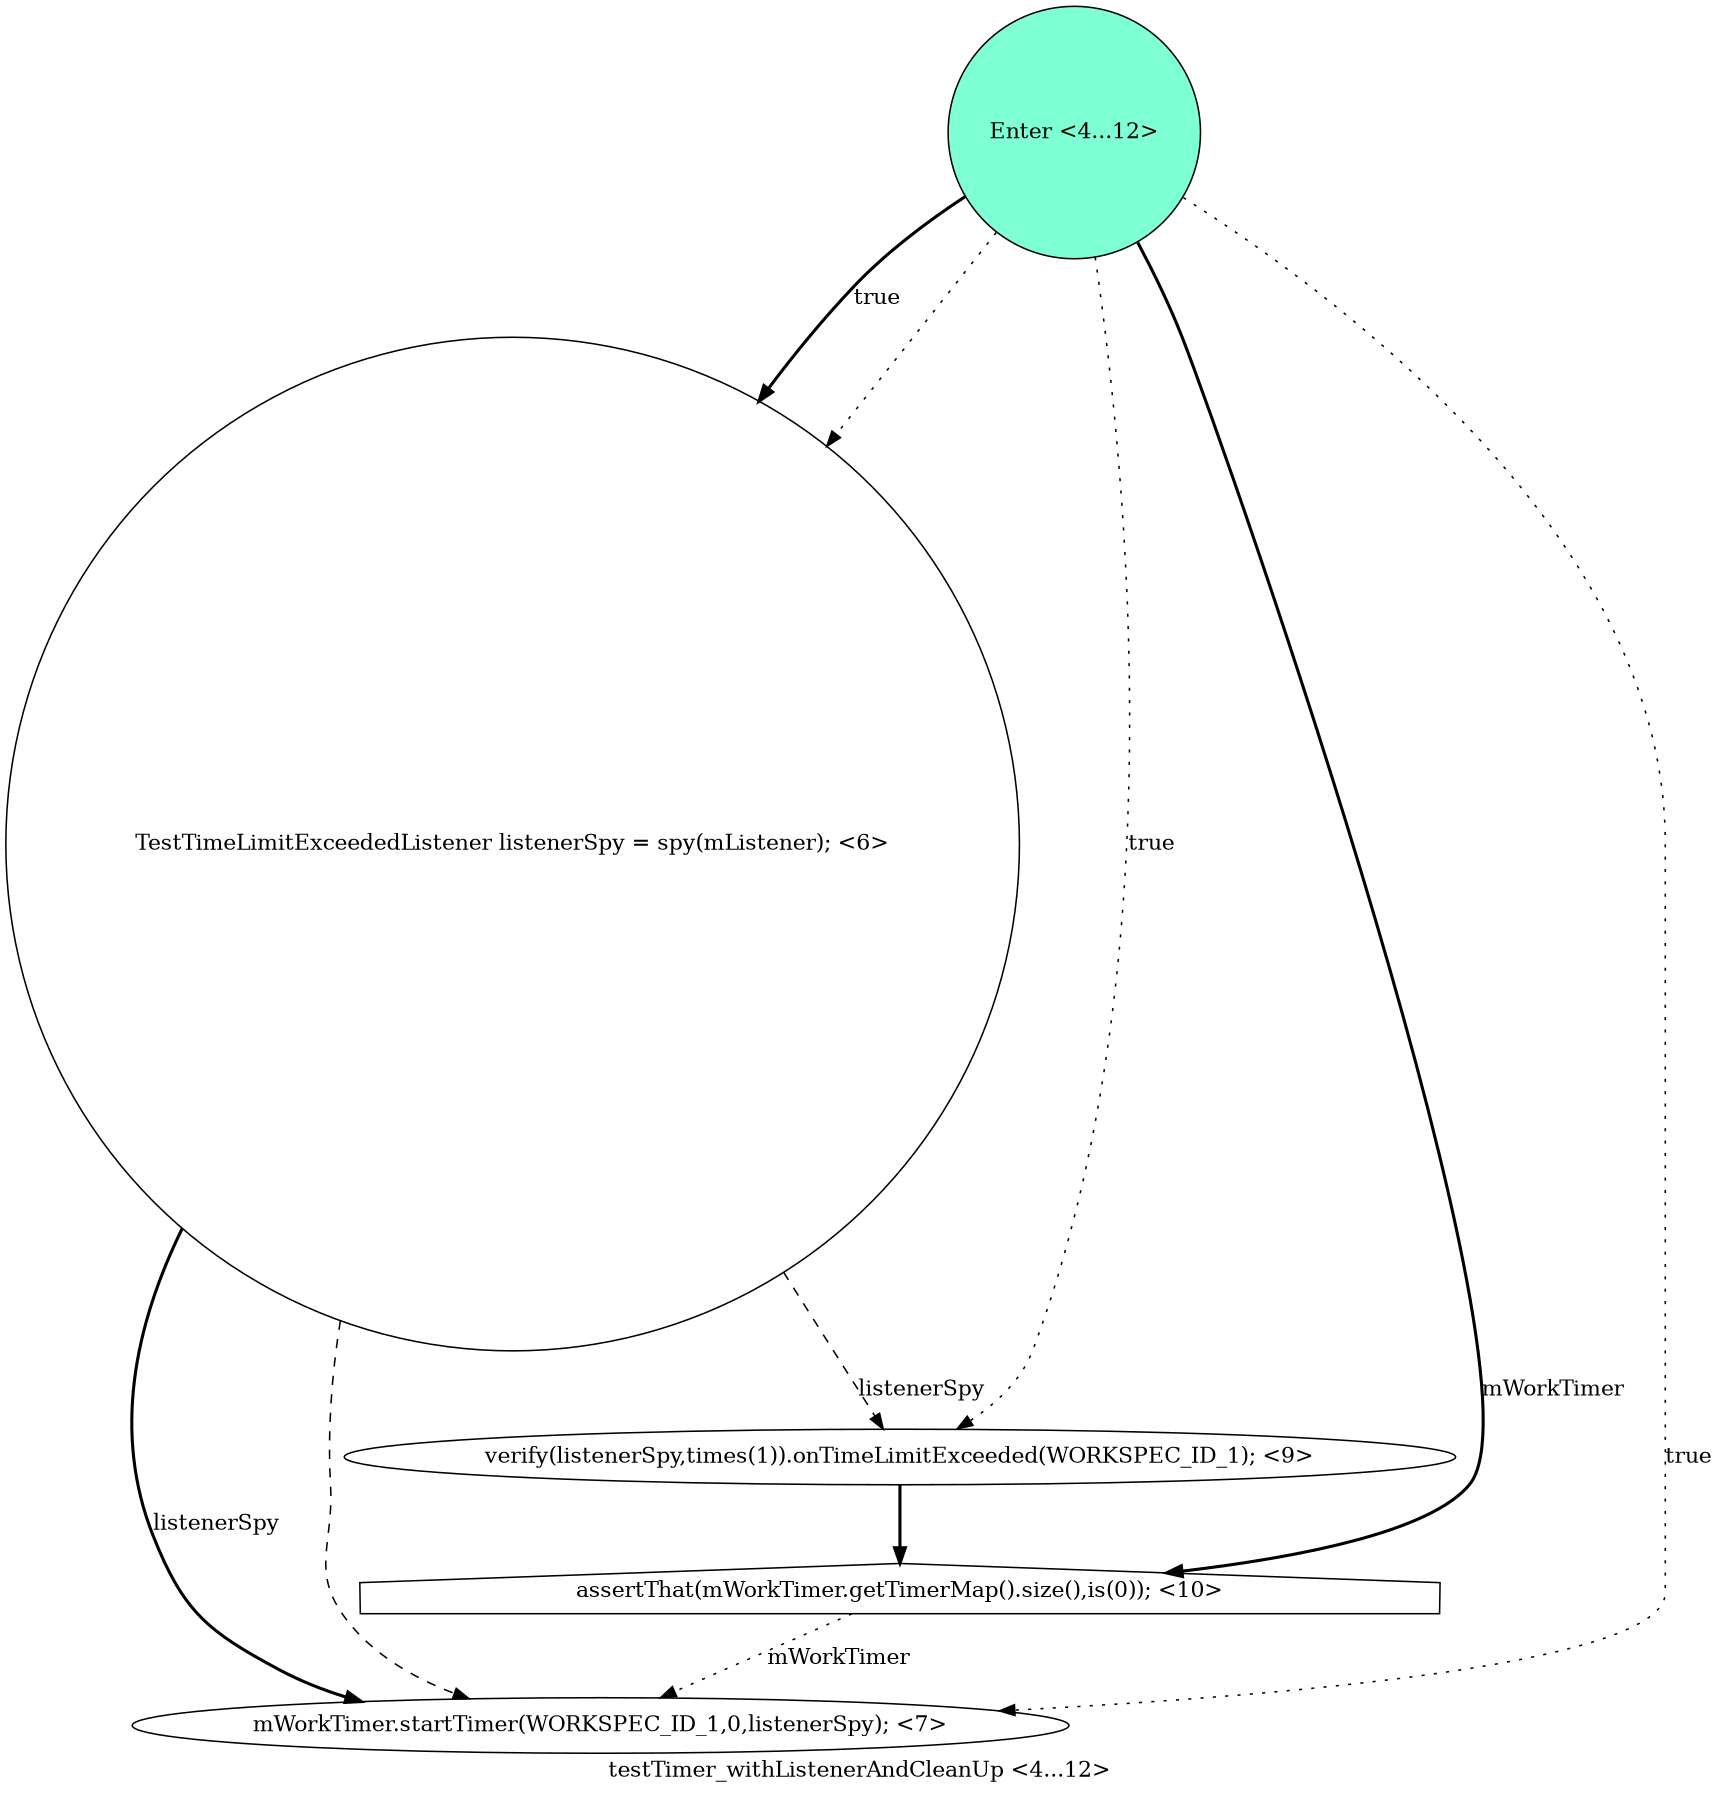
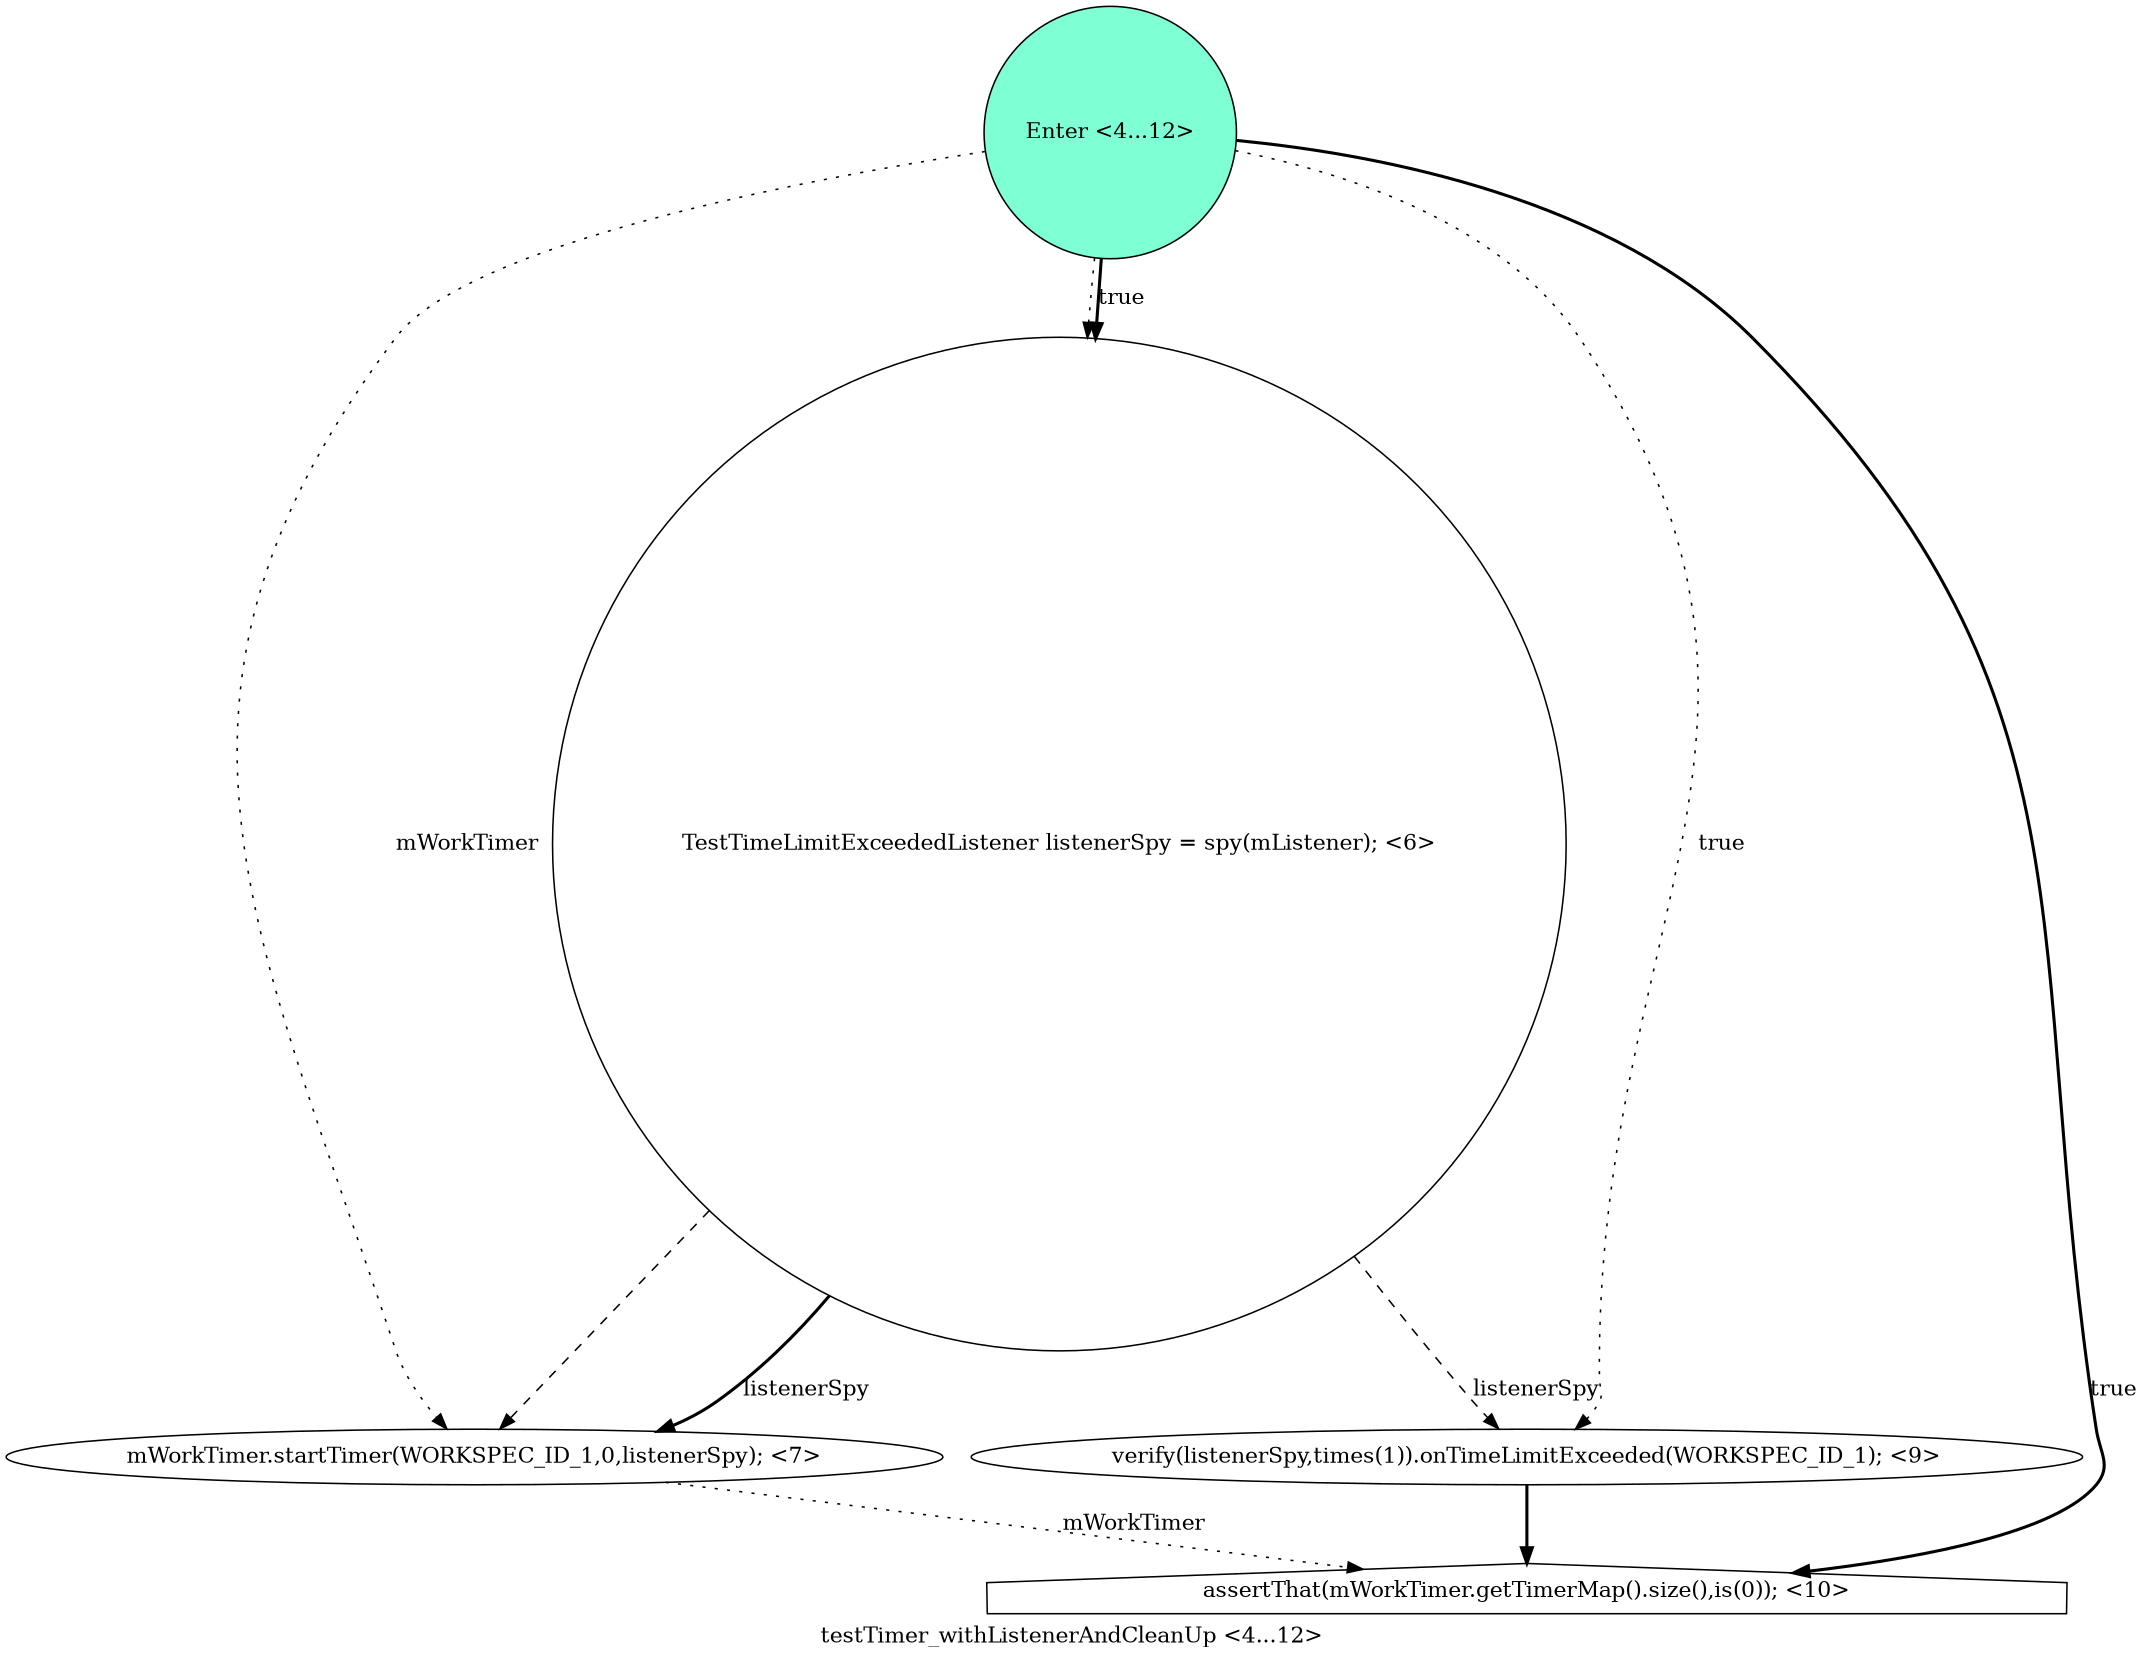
edge "Enter <4...12>" -> "assertThat(mWorkTimer.getTimerMap().size(),is(0)); <10>": label "mWorkTimer" -> "true"
edge "Enter <4...12>" -> "mWorkTimer.startTimer(WORKSPEC_ID_1,0,listenerSpy); <7>": label "true" -> "mWorkTimer"
edge "assertThat(mWorkTimer.getTimerMap().size(),is(0)); <10>" -> "mWorkTimer.startTimer(WORKSPEC_ID_1,0,listenerSpy); <7>": reversed
